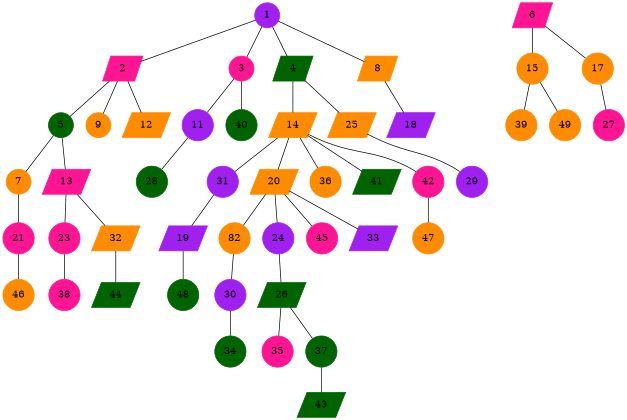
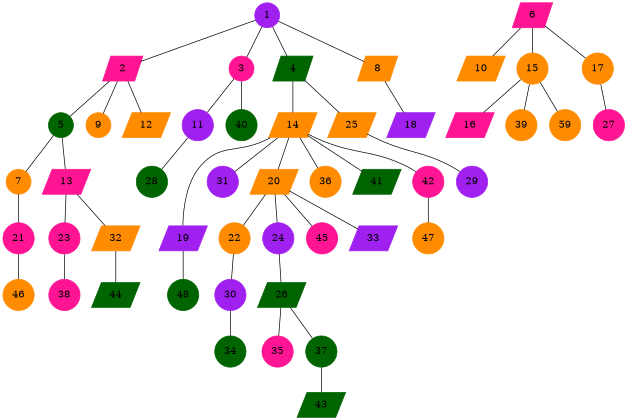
node "10": added
node "16": added
node "49": label "49" -> "59"
edge "31" -- "19": now "14" -- "19"
node "82": label "82" -> "22"
